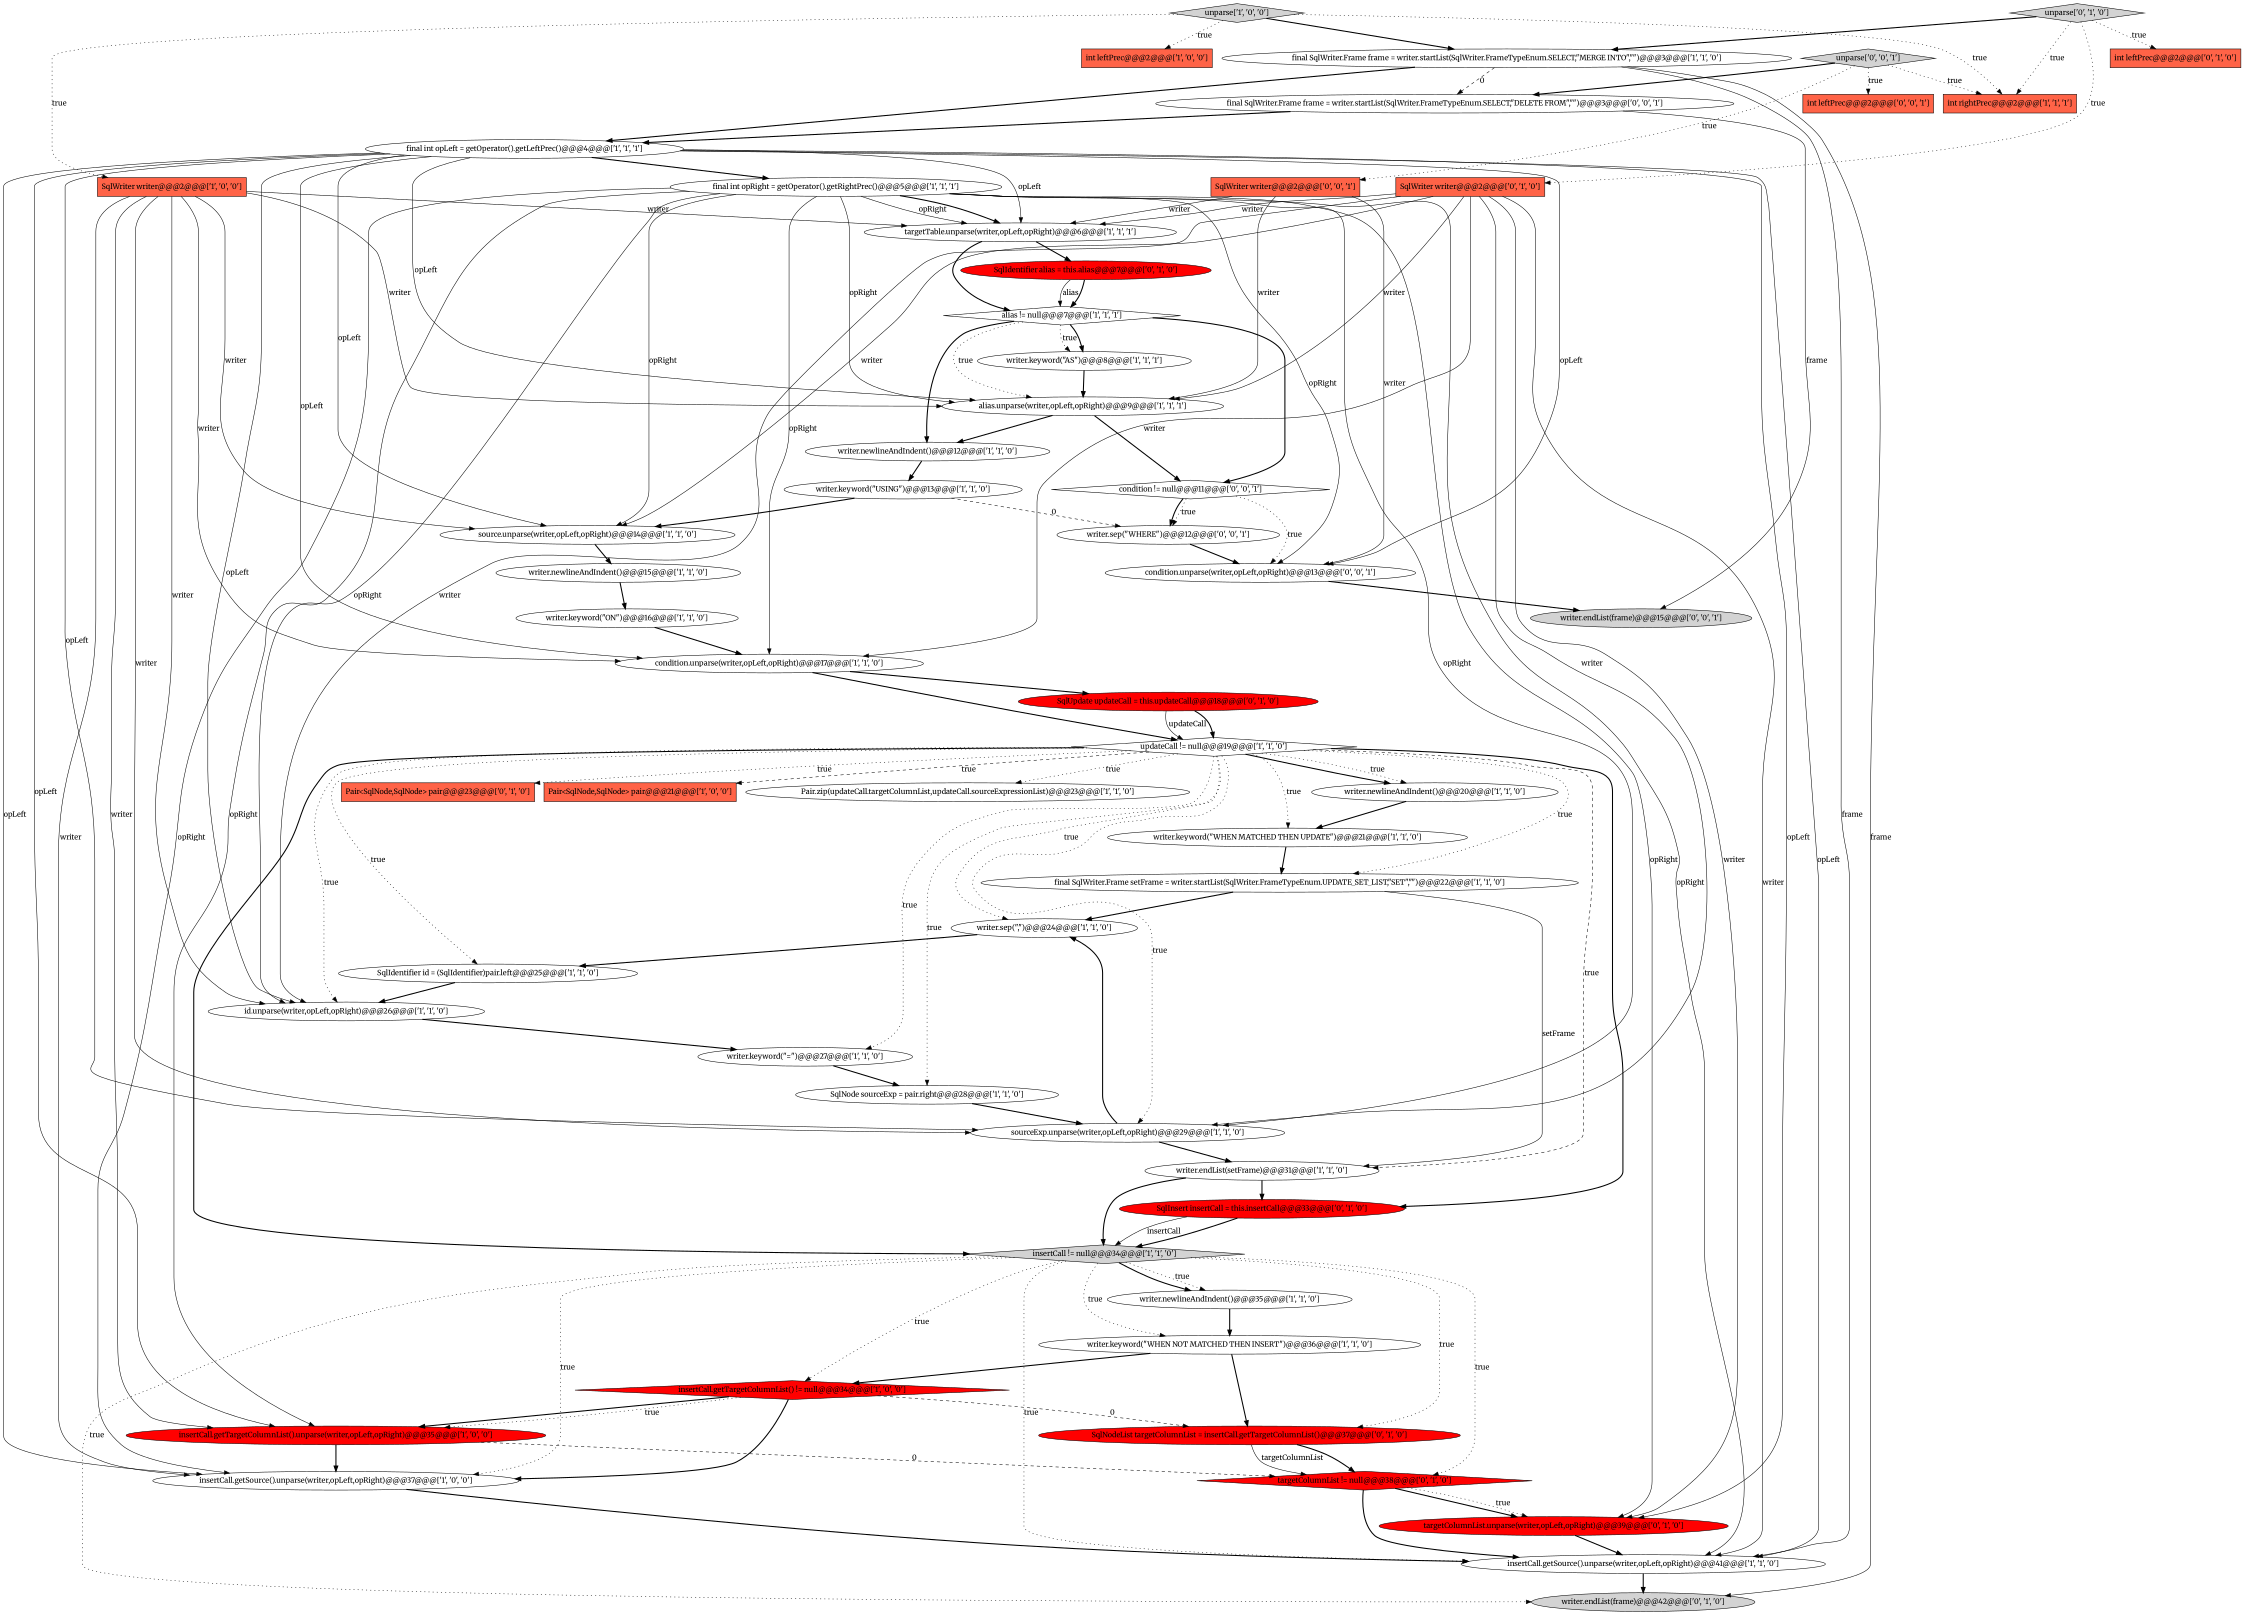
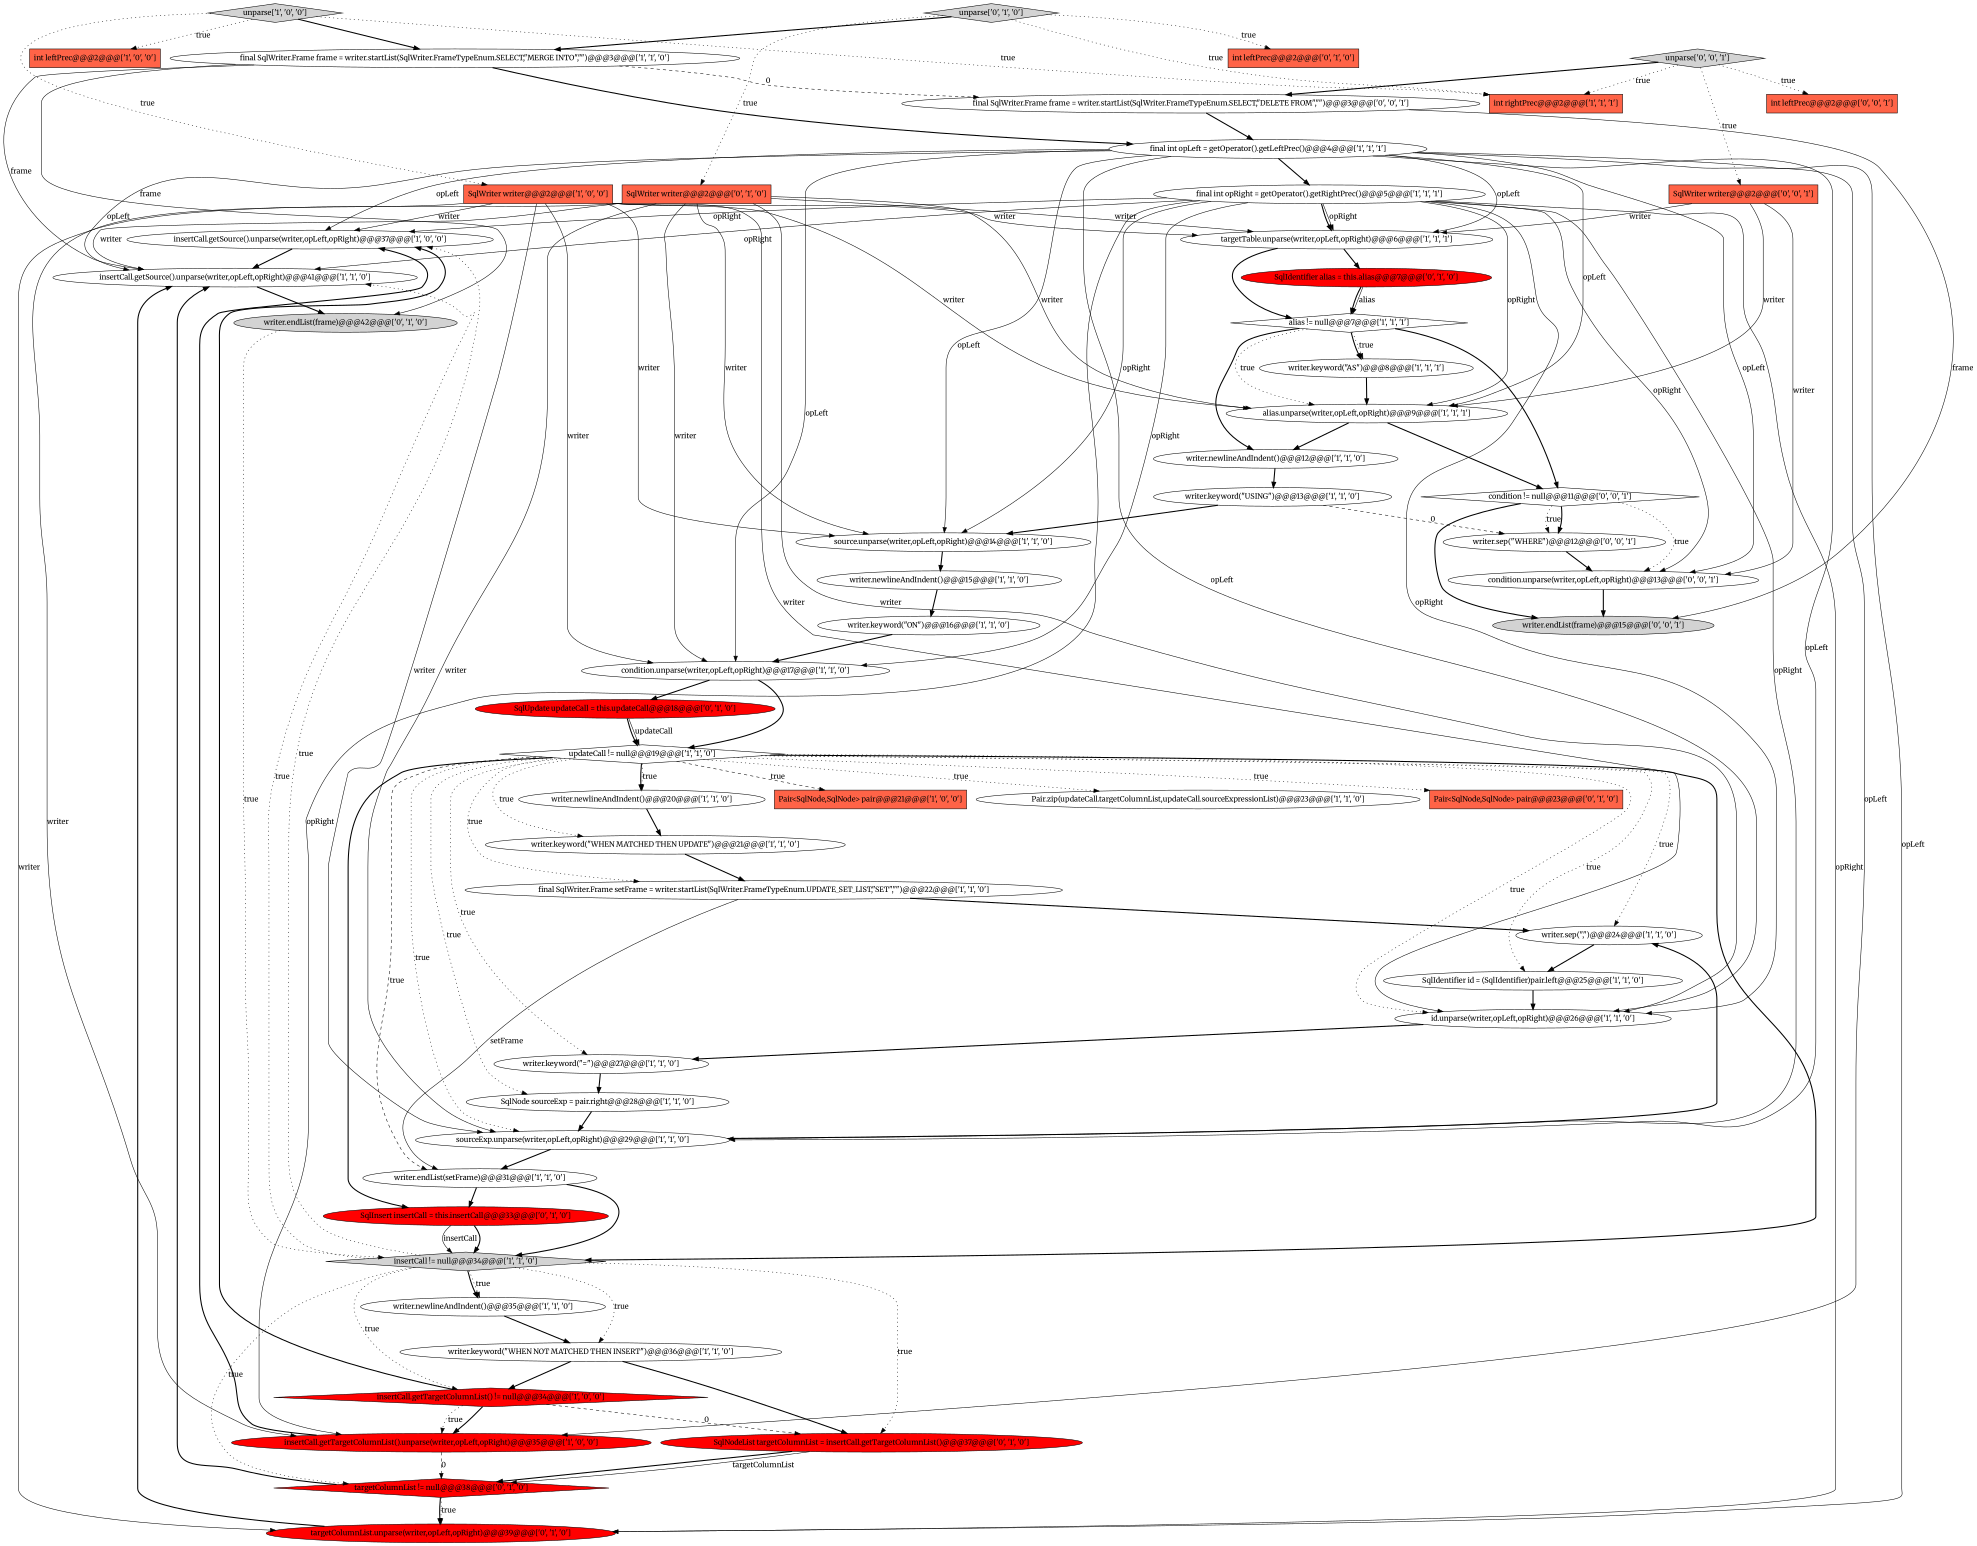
edge "condition != null@@@11@@@['0', '0', '1']" -> "writer.endList(frame)@@@15@@@['0', '0', '1']": added
edge "insertCall != null@@@34@@@['1', '1', '0']" -> "writer.endList(frame)@@@42@@@['0', '1', '0']": reversed
